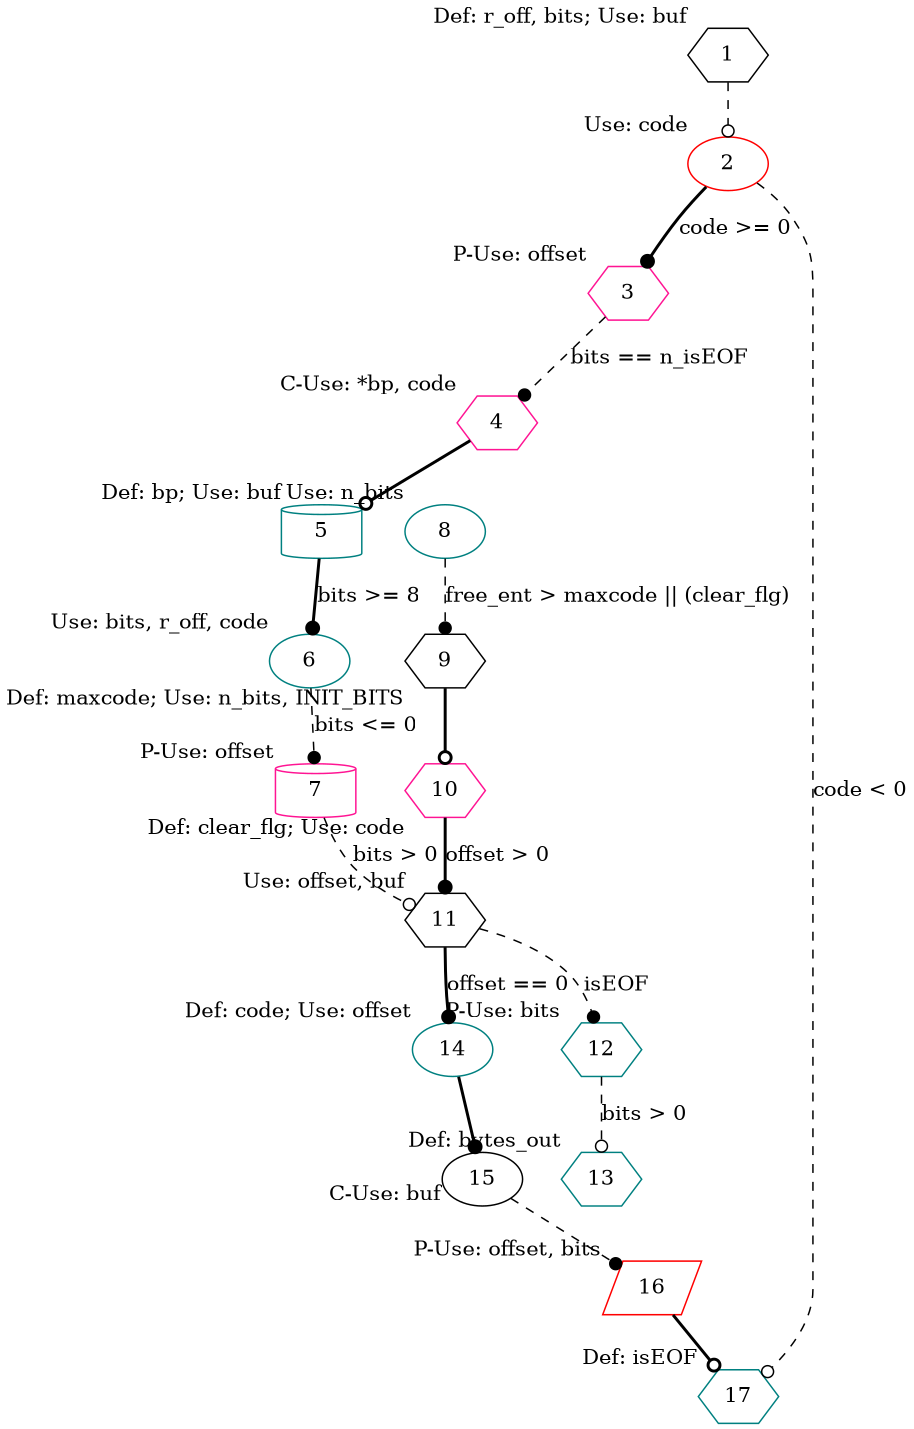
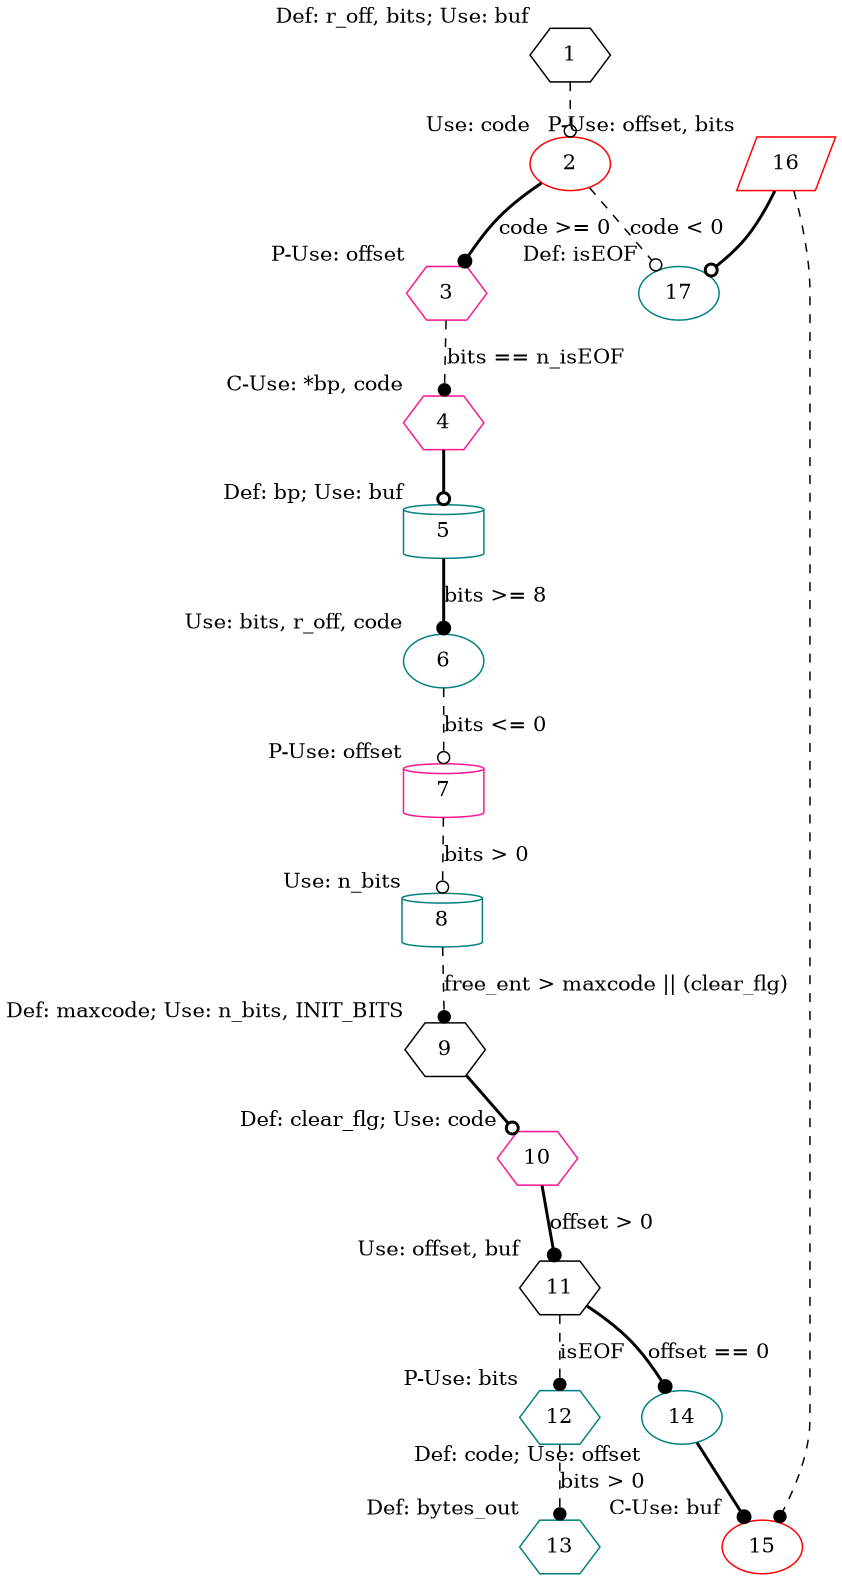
node "8 Use: n_bits": shape ellipse -> cylinder
edge "6 Use: bits, r_off, code" -> "7 P-Use: offset": arrowhead dot -> odot
edge "7 P-Use: offset" -> "11 Use: offset, buf": now "7 P-Use: offset" -> "8 Use: n_bits"
edge "12 P-Use: bits" -> "13 Def: bytes_out": arrowhead odot -> dot
node "15 C-Use: buf": color black -> red
edge "15 C-Use: buf" -> "16 P-Use: offset, bits": reversed
node "17 Def: isEOF": shape hexagon -> ellipse
